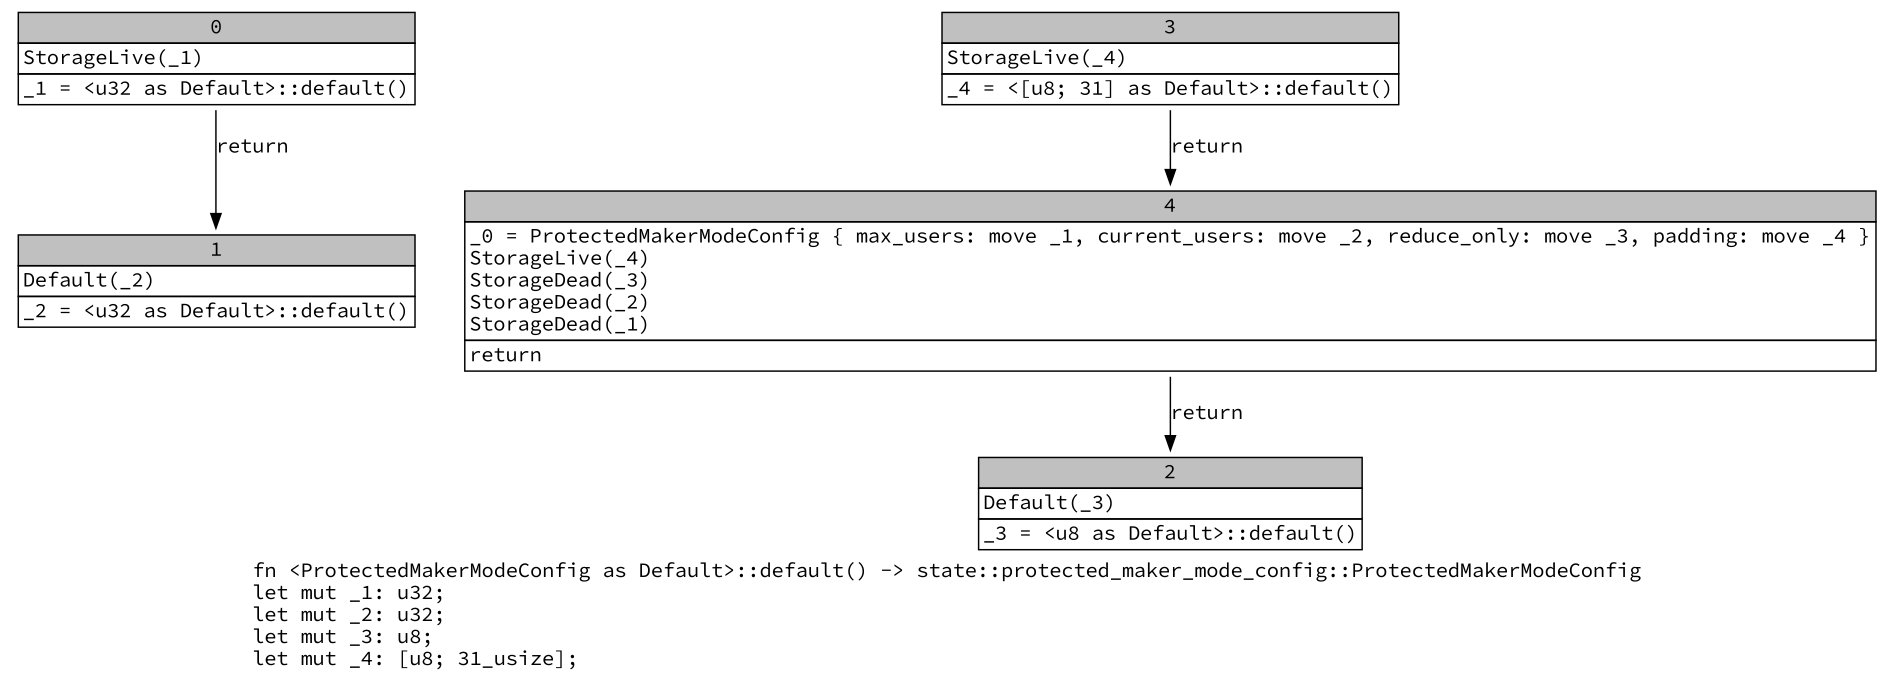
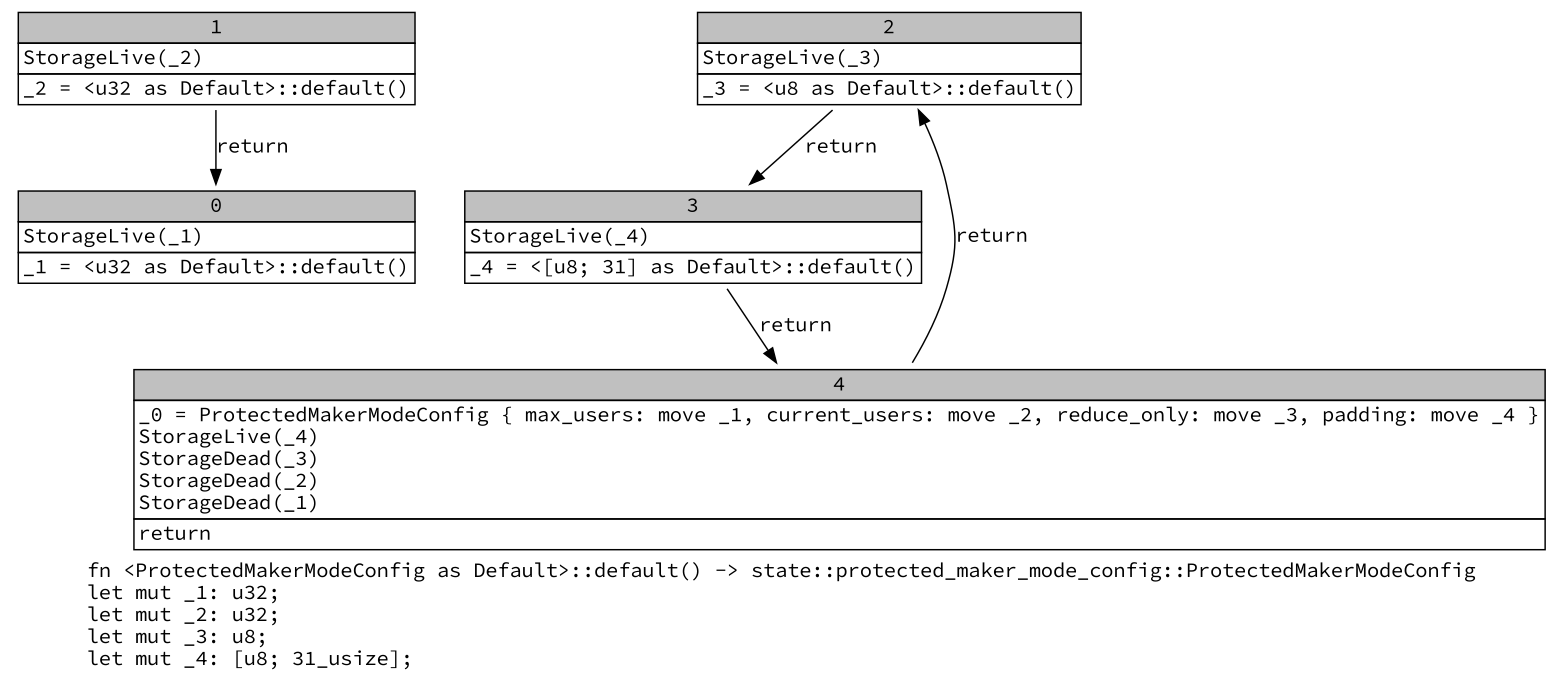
edge "2" -> "3": added, label "return"
edge "0" -> "1": reversed
node "1": text "Default(_2)" -> "StorageLive(_2)"
node "2": text "Default(_3)" -> "StorageLive(_3)"
